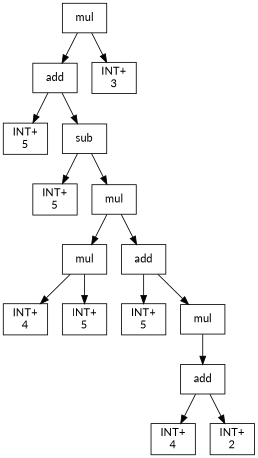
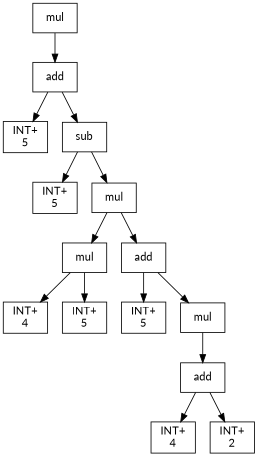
node "INT+ 3": removed
